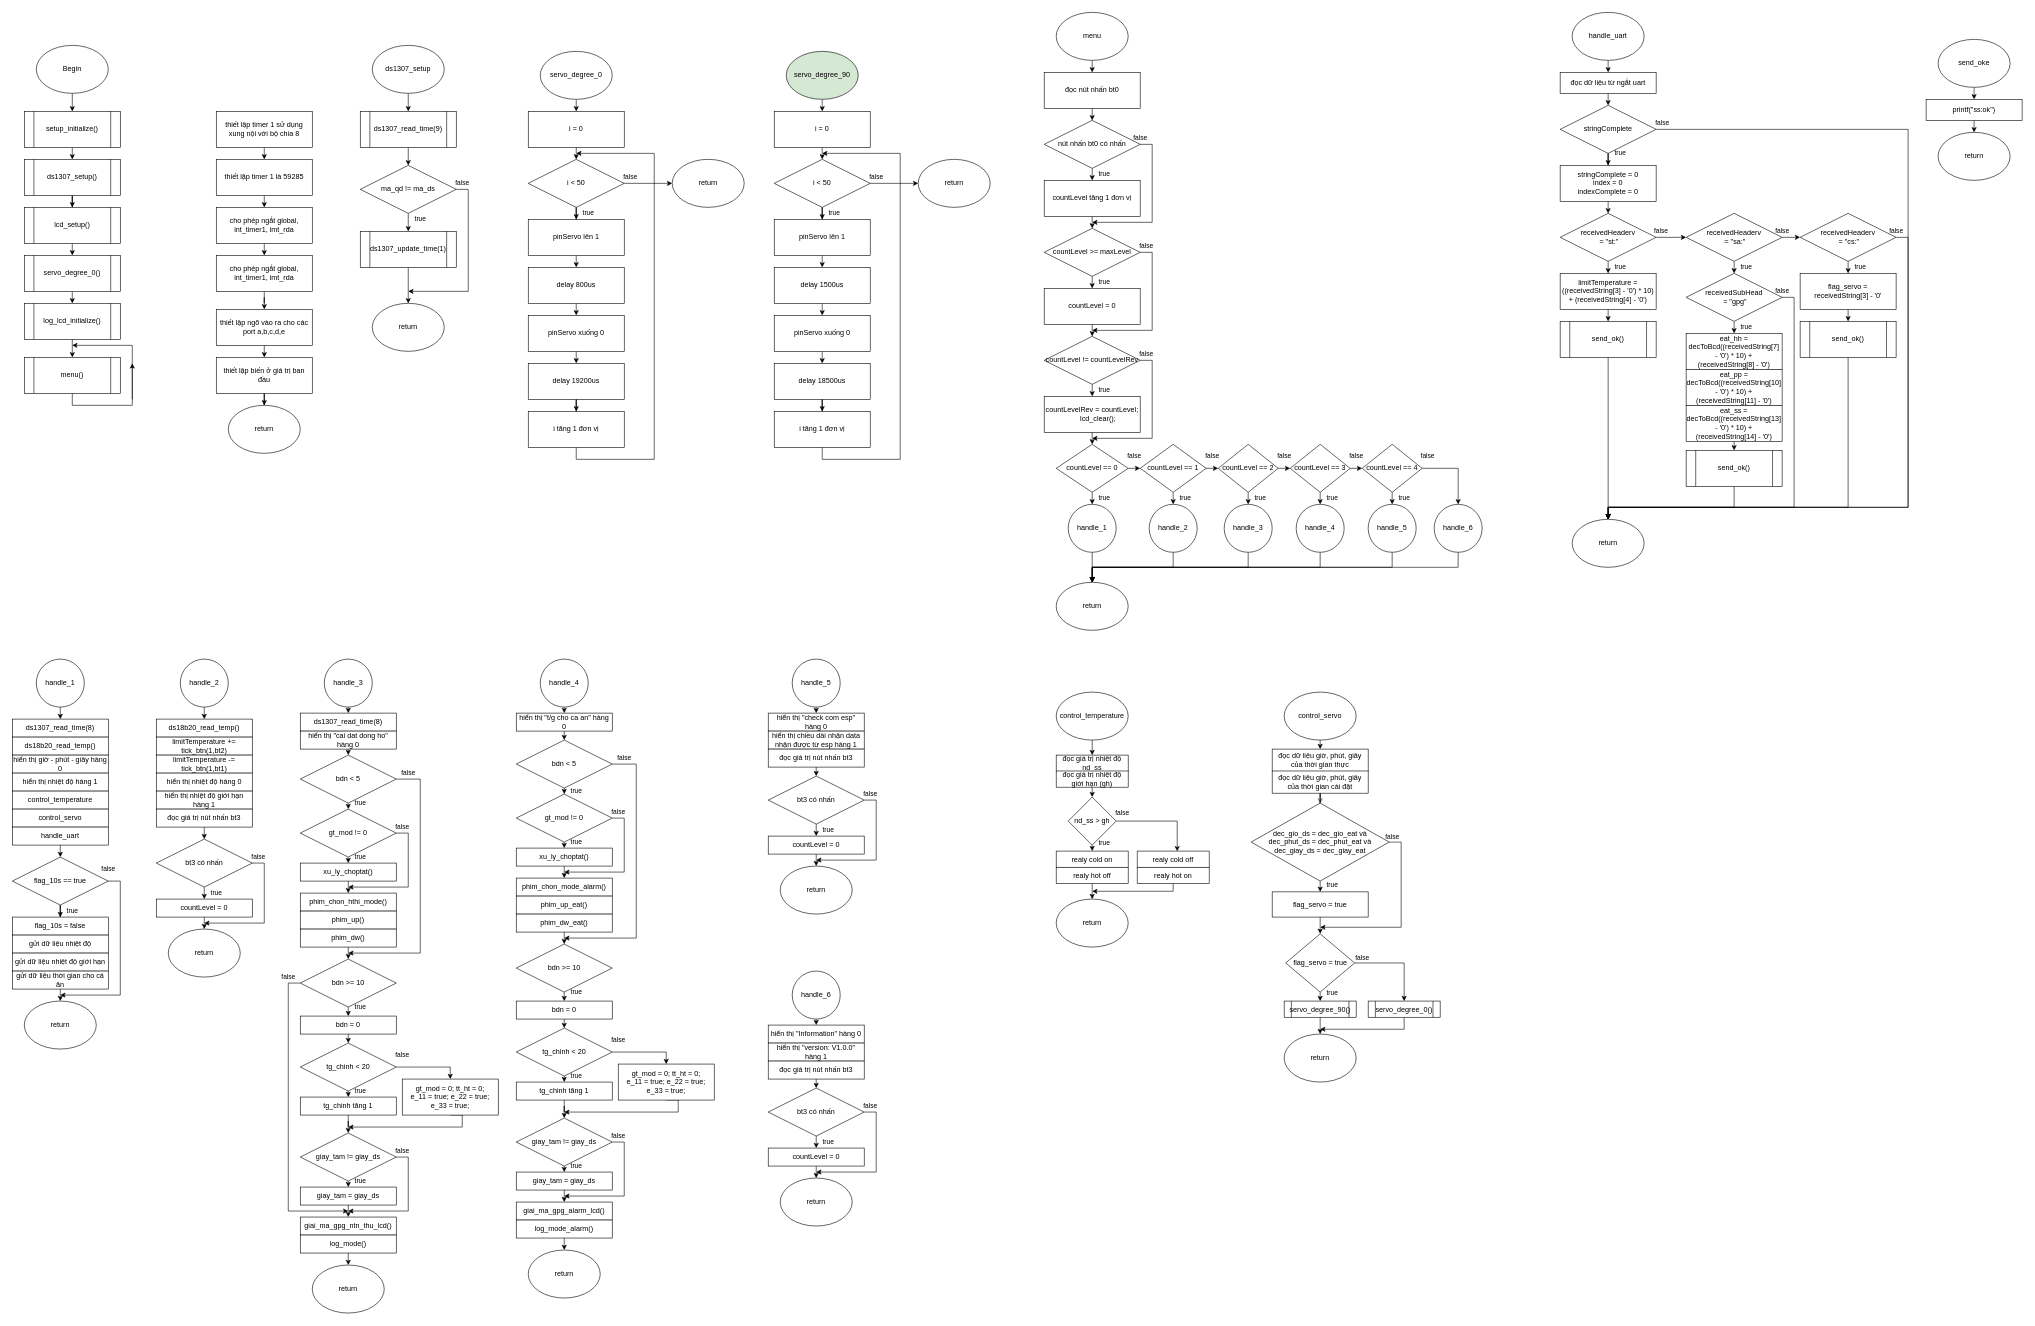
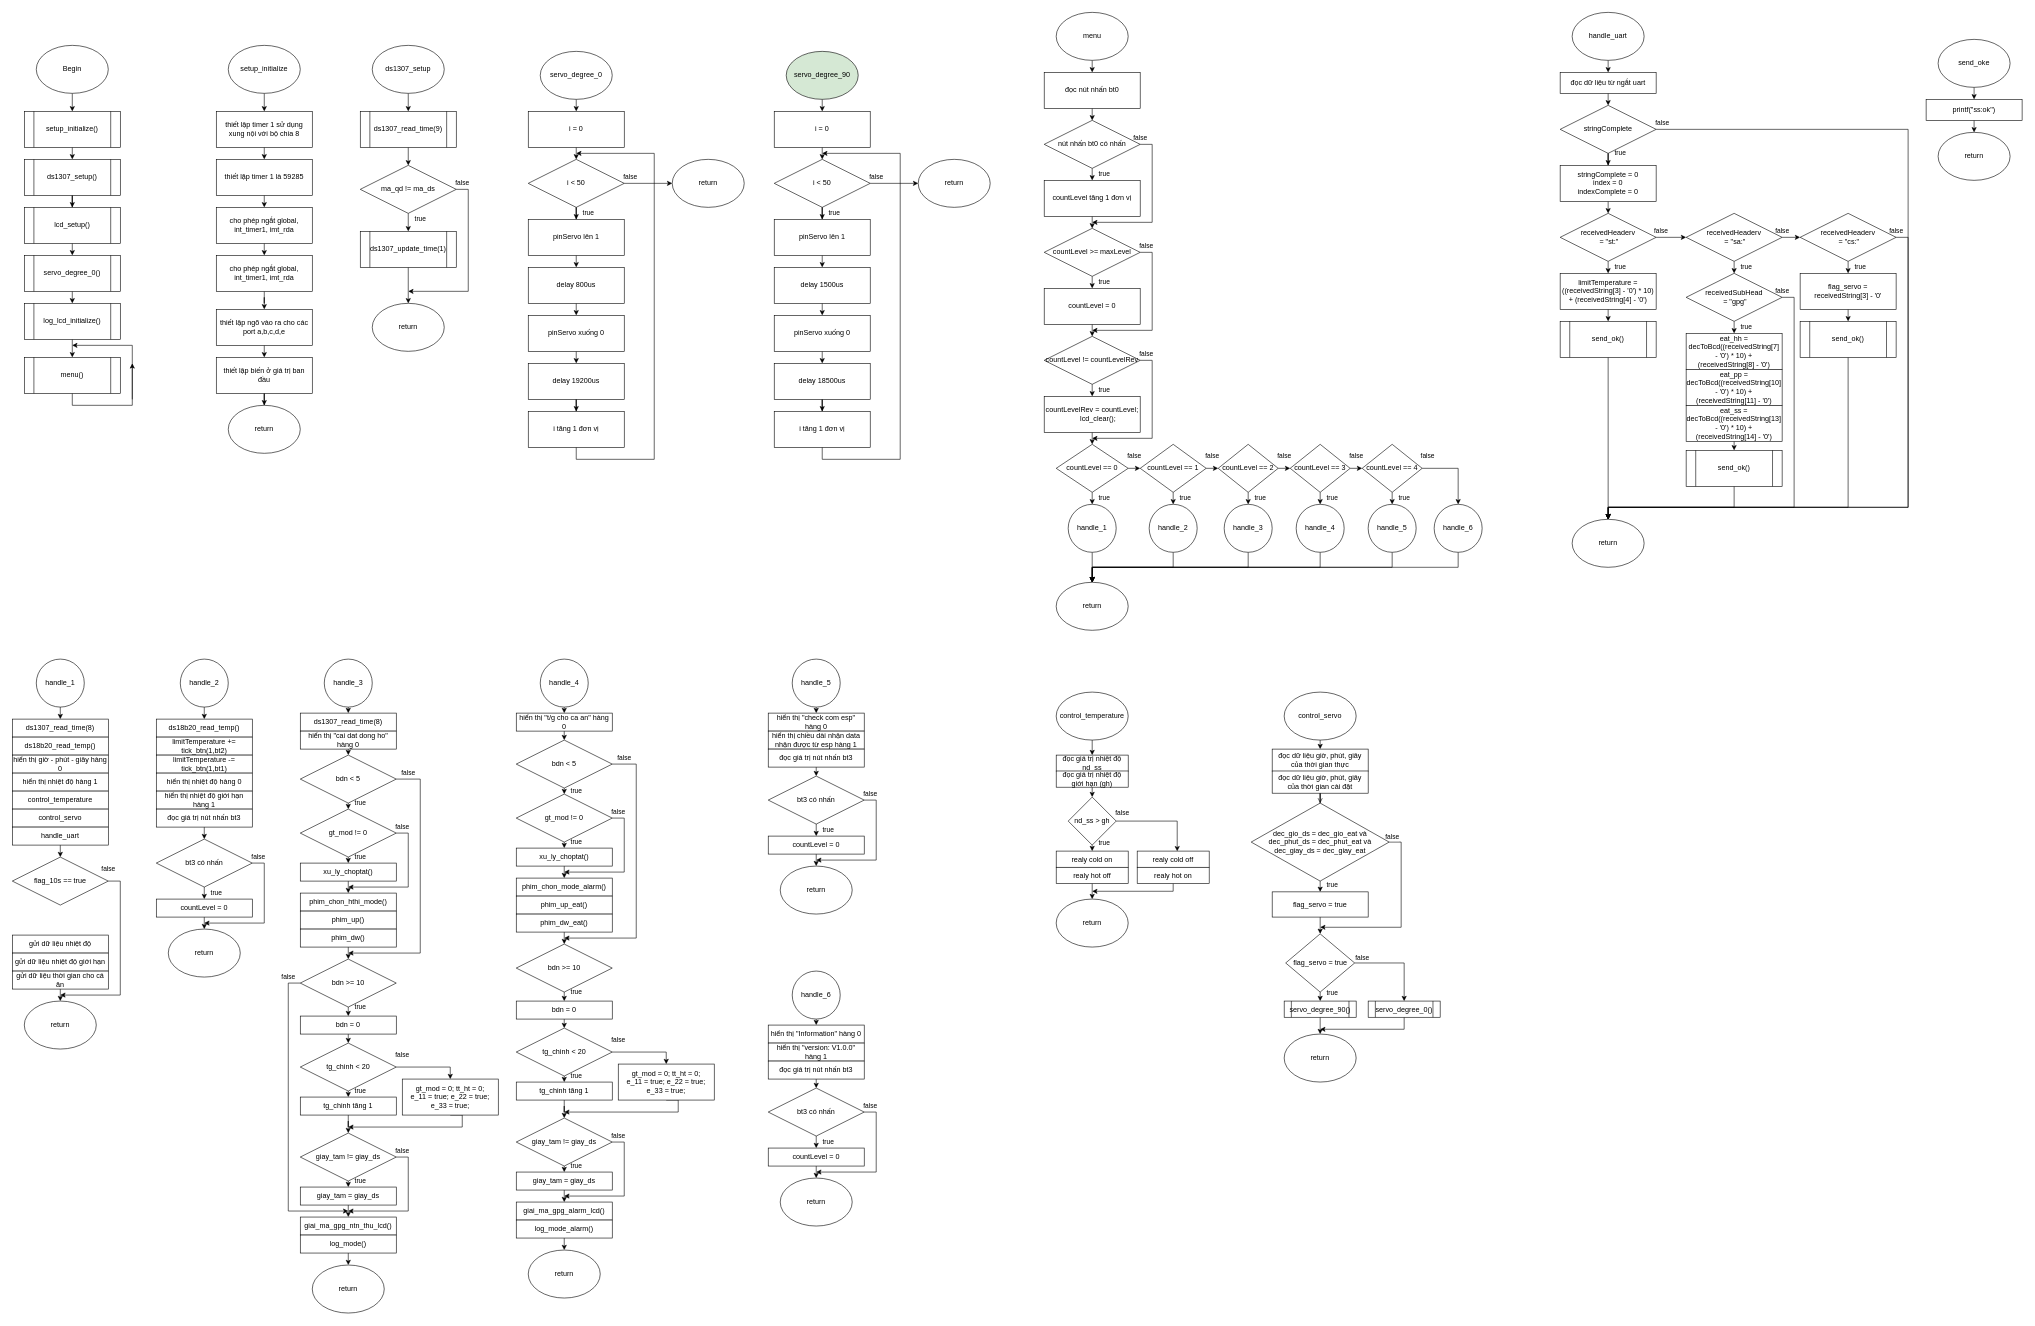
node "setup_initialize": added
edge "setup_initialize" -> "thiết lập timer 1 sử dụng xung nội với bộ chia 8": added
edge "flag_10s == true" -> "flag_10s = false": removed, label "true"
node "flag_10s = false": removed
